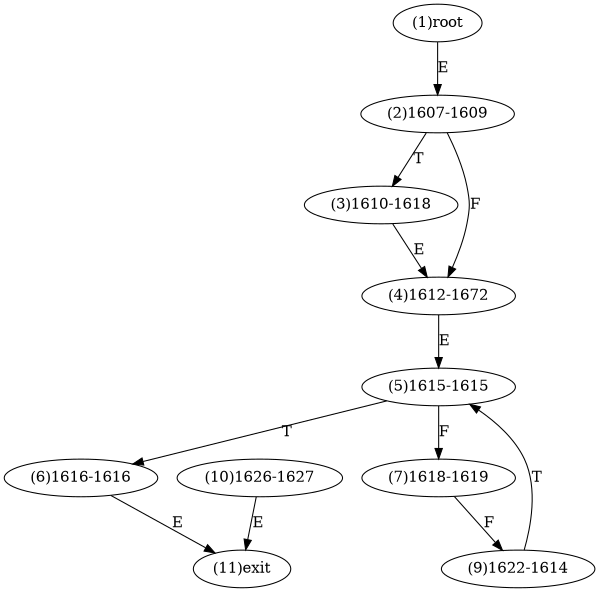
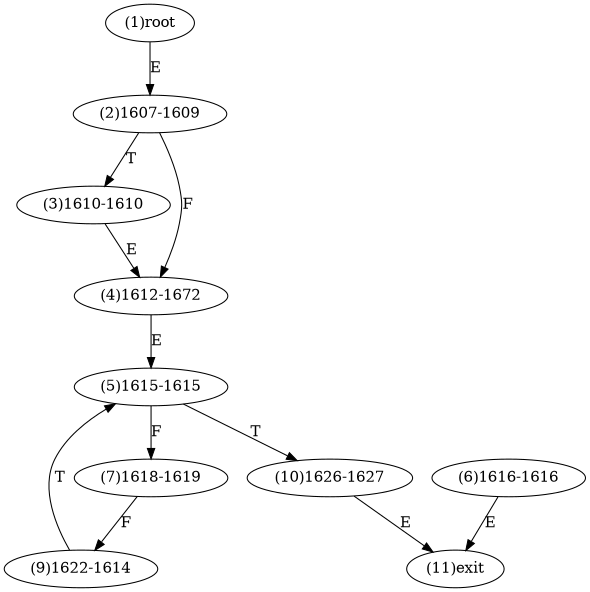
node "(3)1610-1618": label "(3)1610-1618" -> "(3)1610-1610"
edge "(5)1615-1615" -> "(6)1616-1616": now "(5)1615-1615" -> "(10)1626-1627"
